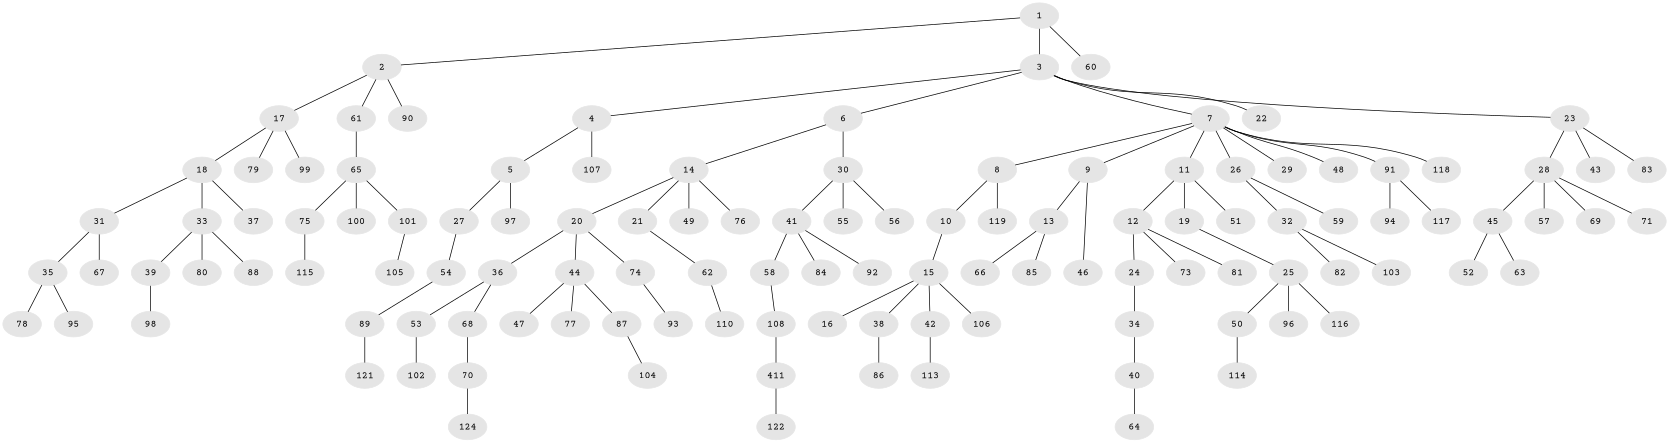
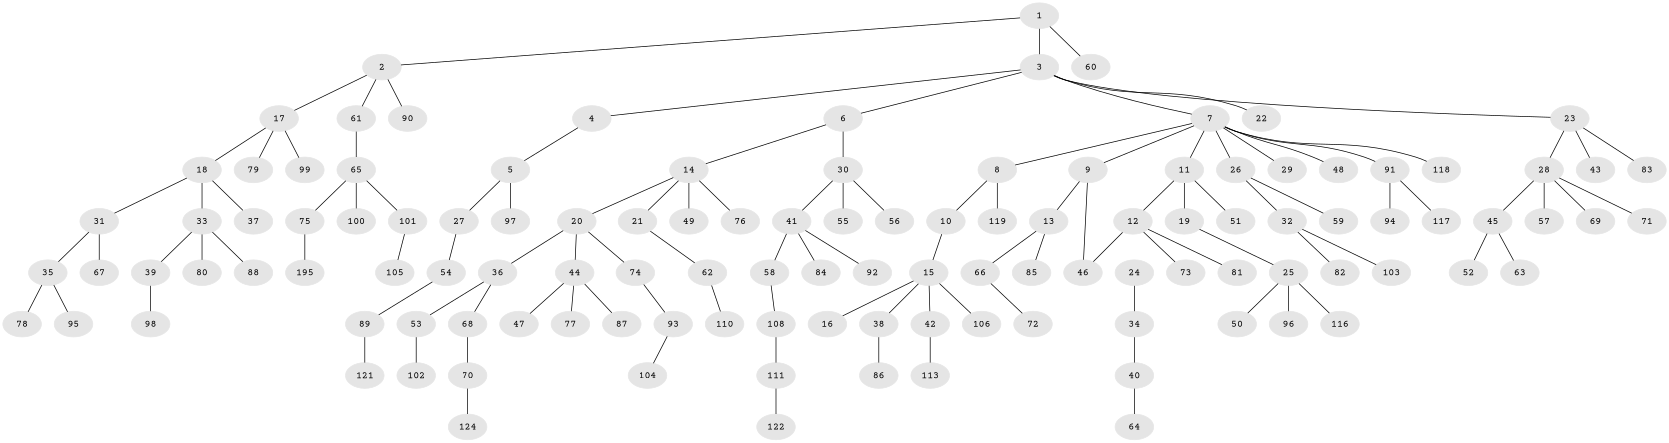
node "107": removed
edge "12" -- "24": now "12" -- "46"
node "115": label "115" -> "195"
node "72": added
edge "87" -- "104": now "93" -- "104"
node "411": label "411" -> "111"
node "114": removed
